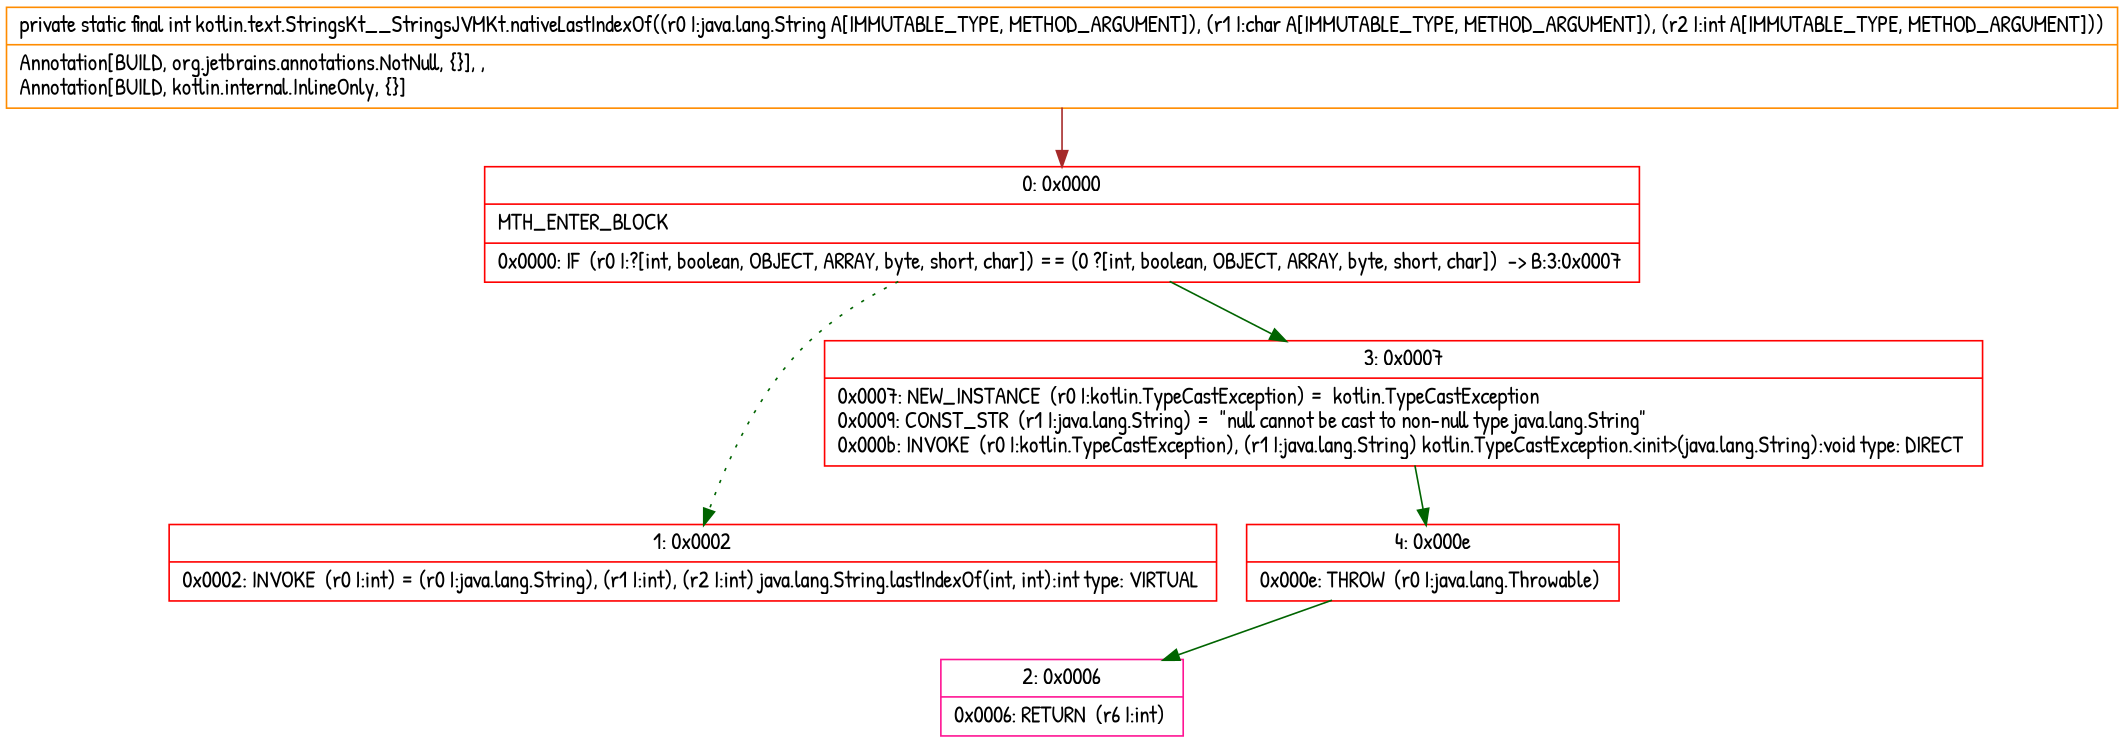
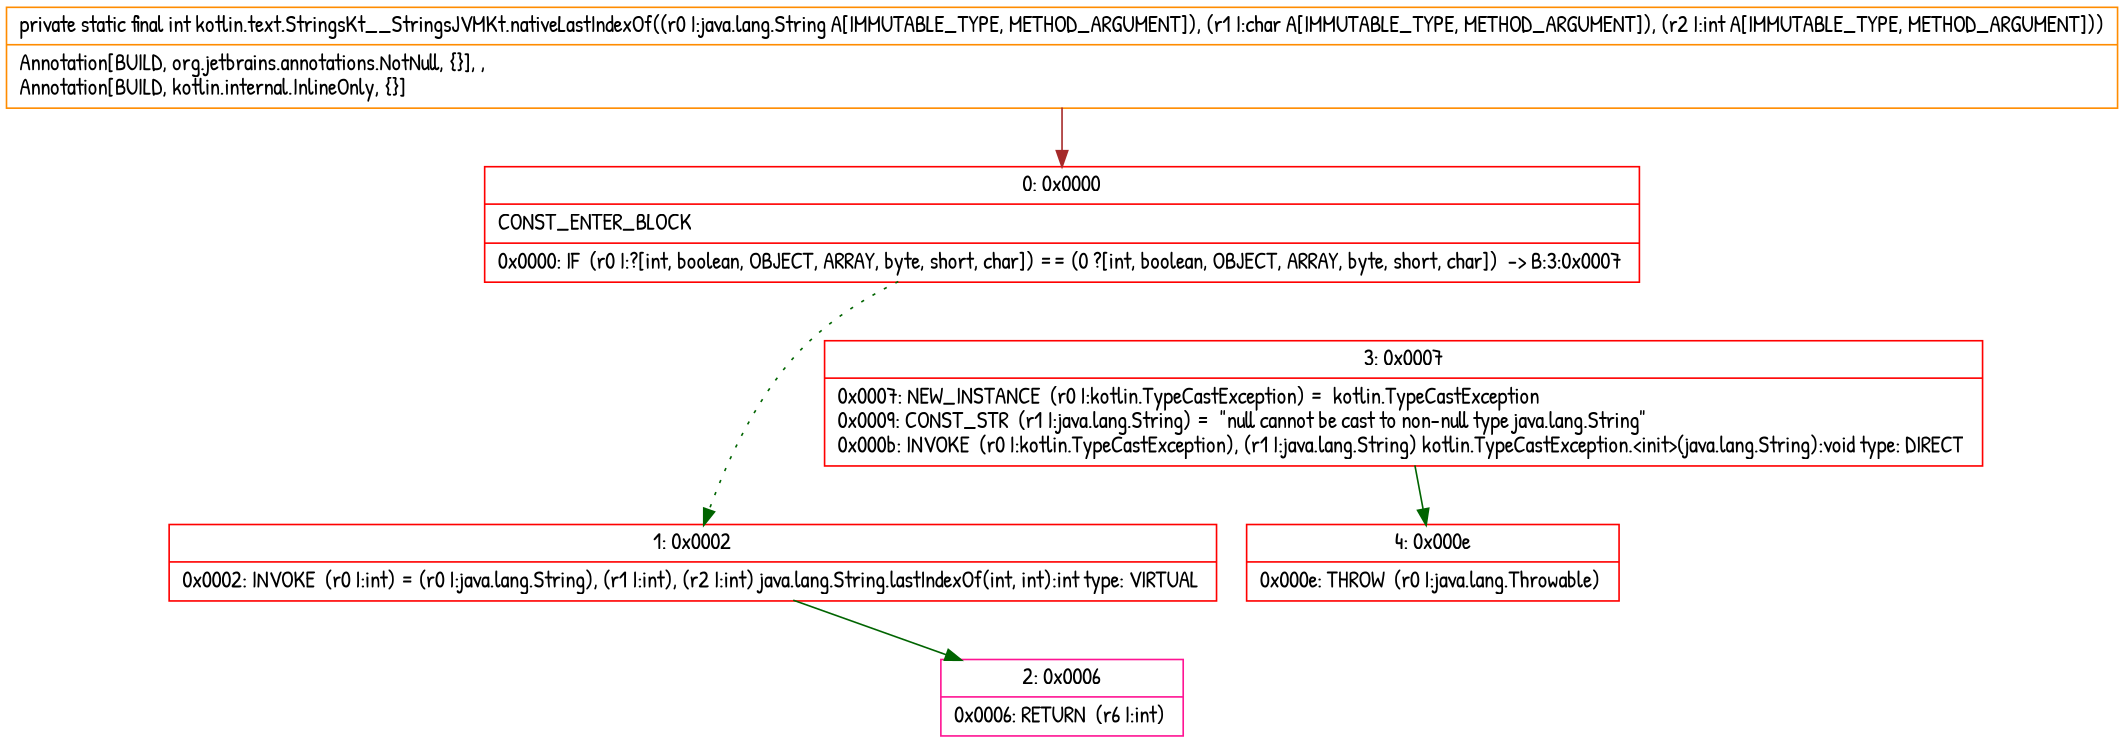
node "0: 0x0000": text "MTH_ENTER_BLOCK" -> "CONST_ENTER_BLOCK"
edge "0: 0x0000" -> "3: 0x0007": removed
edge "4: 0x000e" -> "2: 0x0006": now "1: 0x0002" -> "2: 0x0006"
